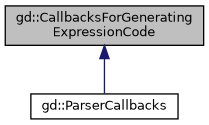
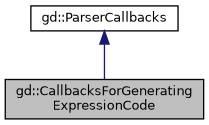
edge "gd::ParserCallbacks" -> "gd::CallbacksForGenerating ExpressionCode": reversed
